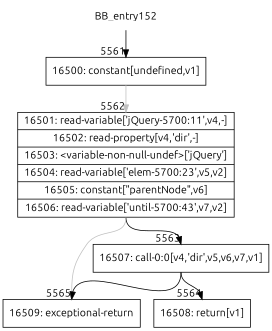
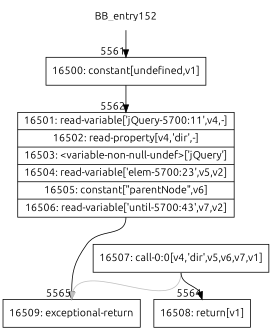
edge "16500: constant[undefined,v1]" -> "16501: read-variable['jQuery-5700:11',v4,-]": color gray -> black
edge "16501: read-variable['jQuery-5700:11',v4,-]" -> "16507: call-0:0[v4,'dir',v5,v6,v7,v1]": removed
edge "16501: read-variable['jQuery-5700:11',v4,-]" -> "16509: exceptional-return": color gray -> black
edge "16507: call-0:0[v4,'dir',v5,v6,v7,v1]" -> "16509: exceptional-return": color black -> gray
